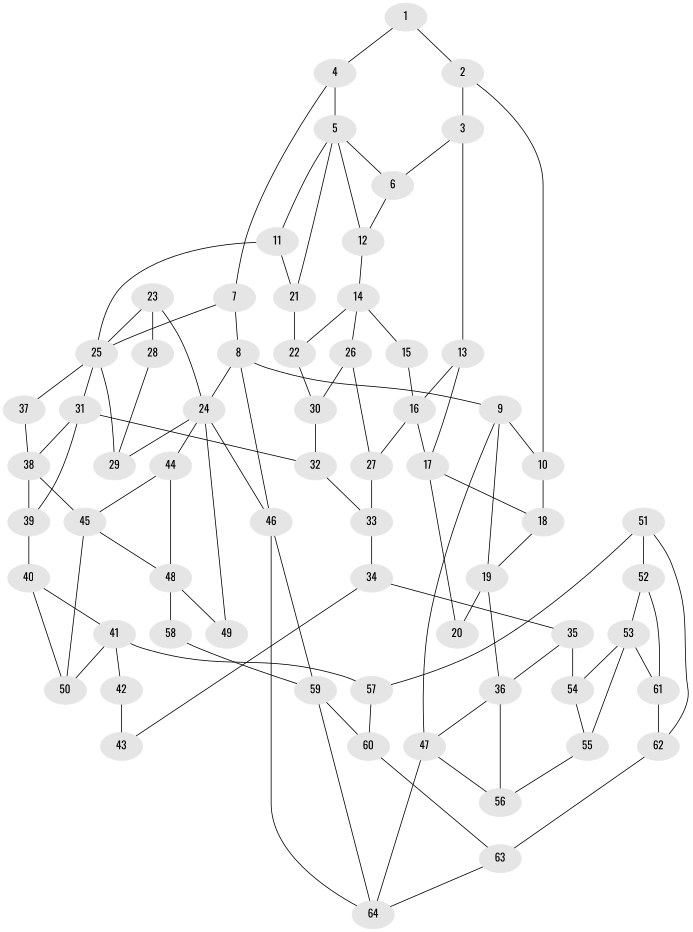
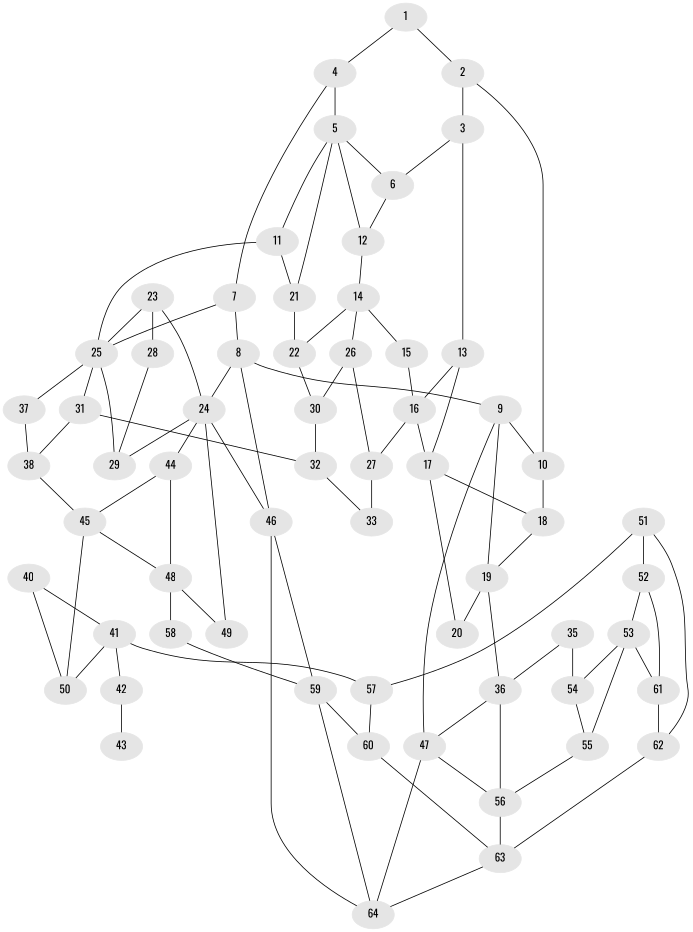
node "39": removed
node "34": removed
edge "56" -- "63": added
